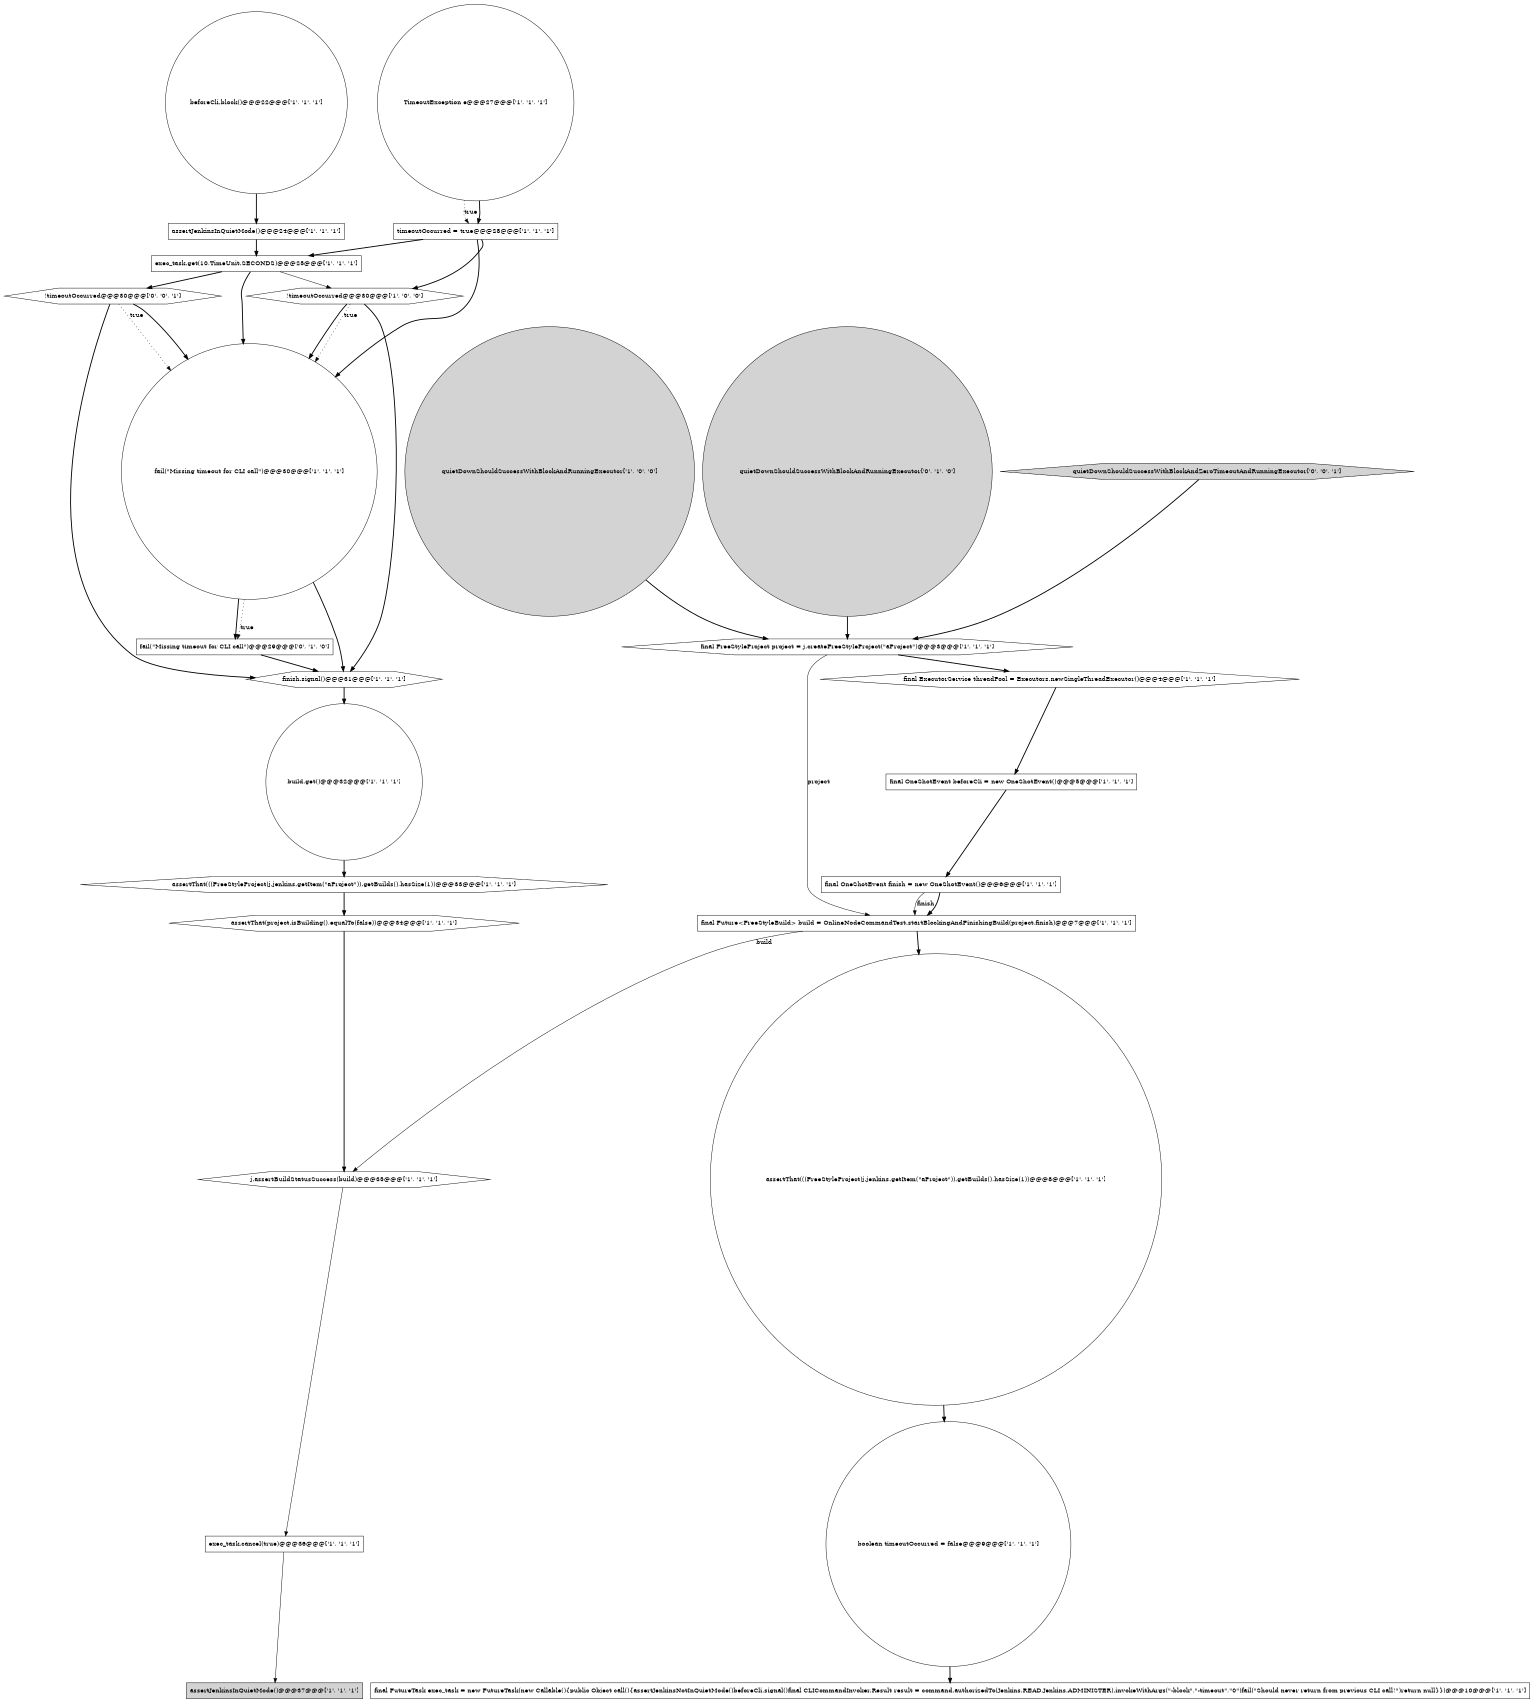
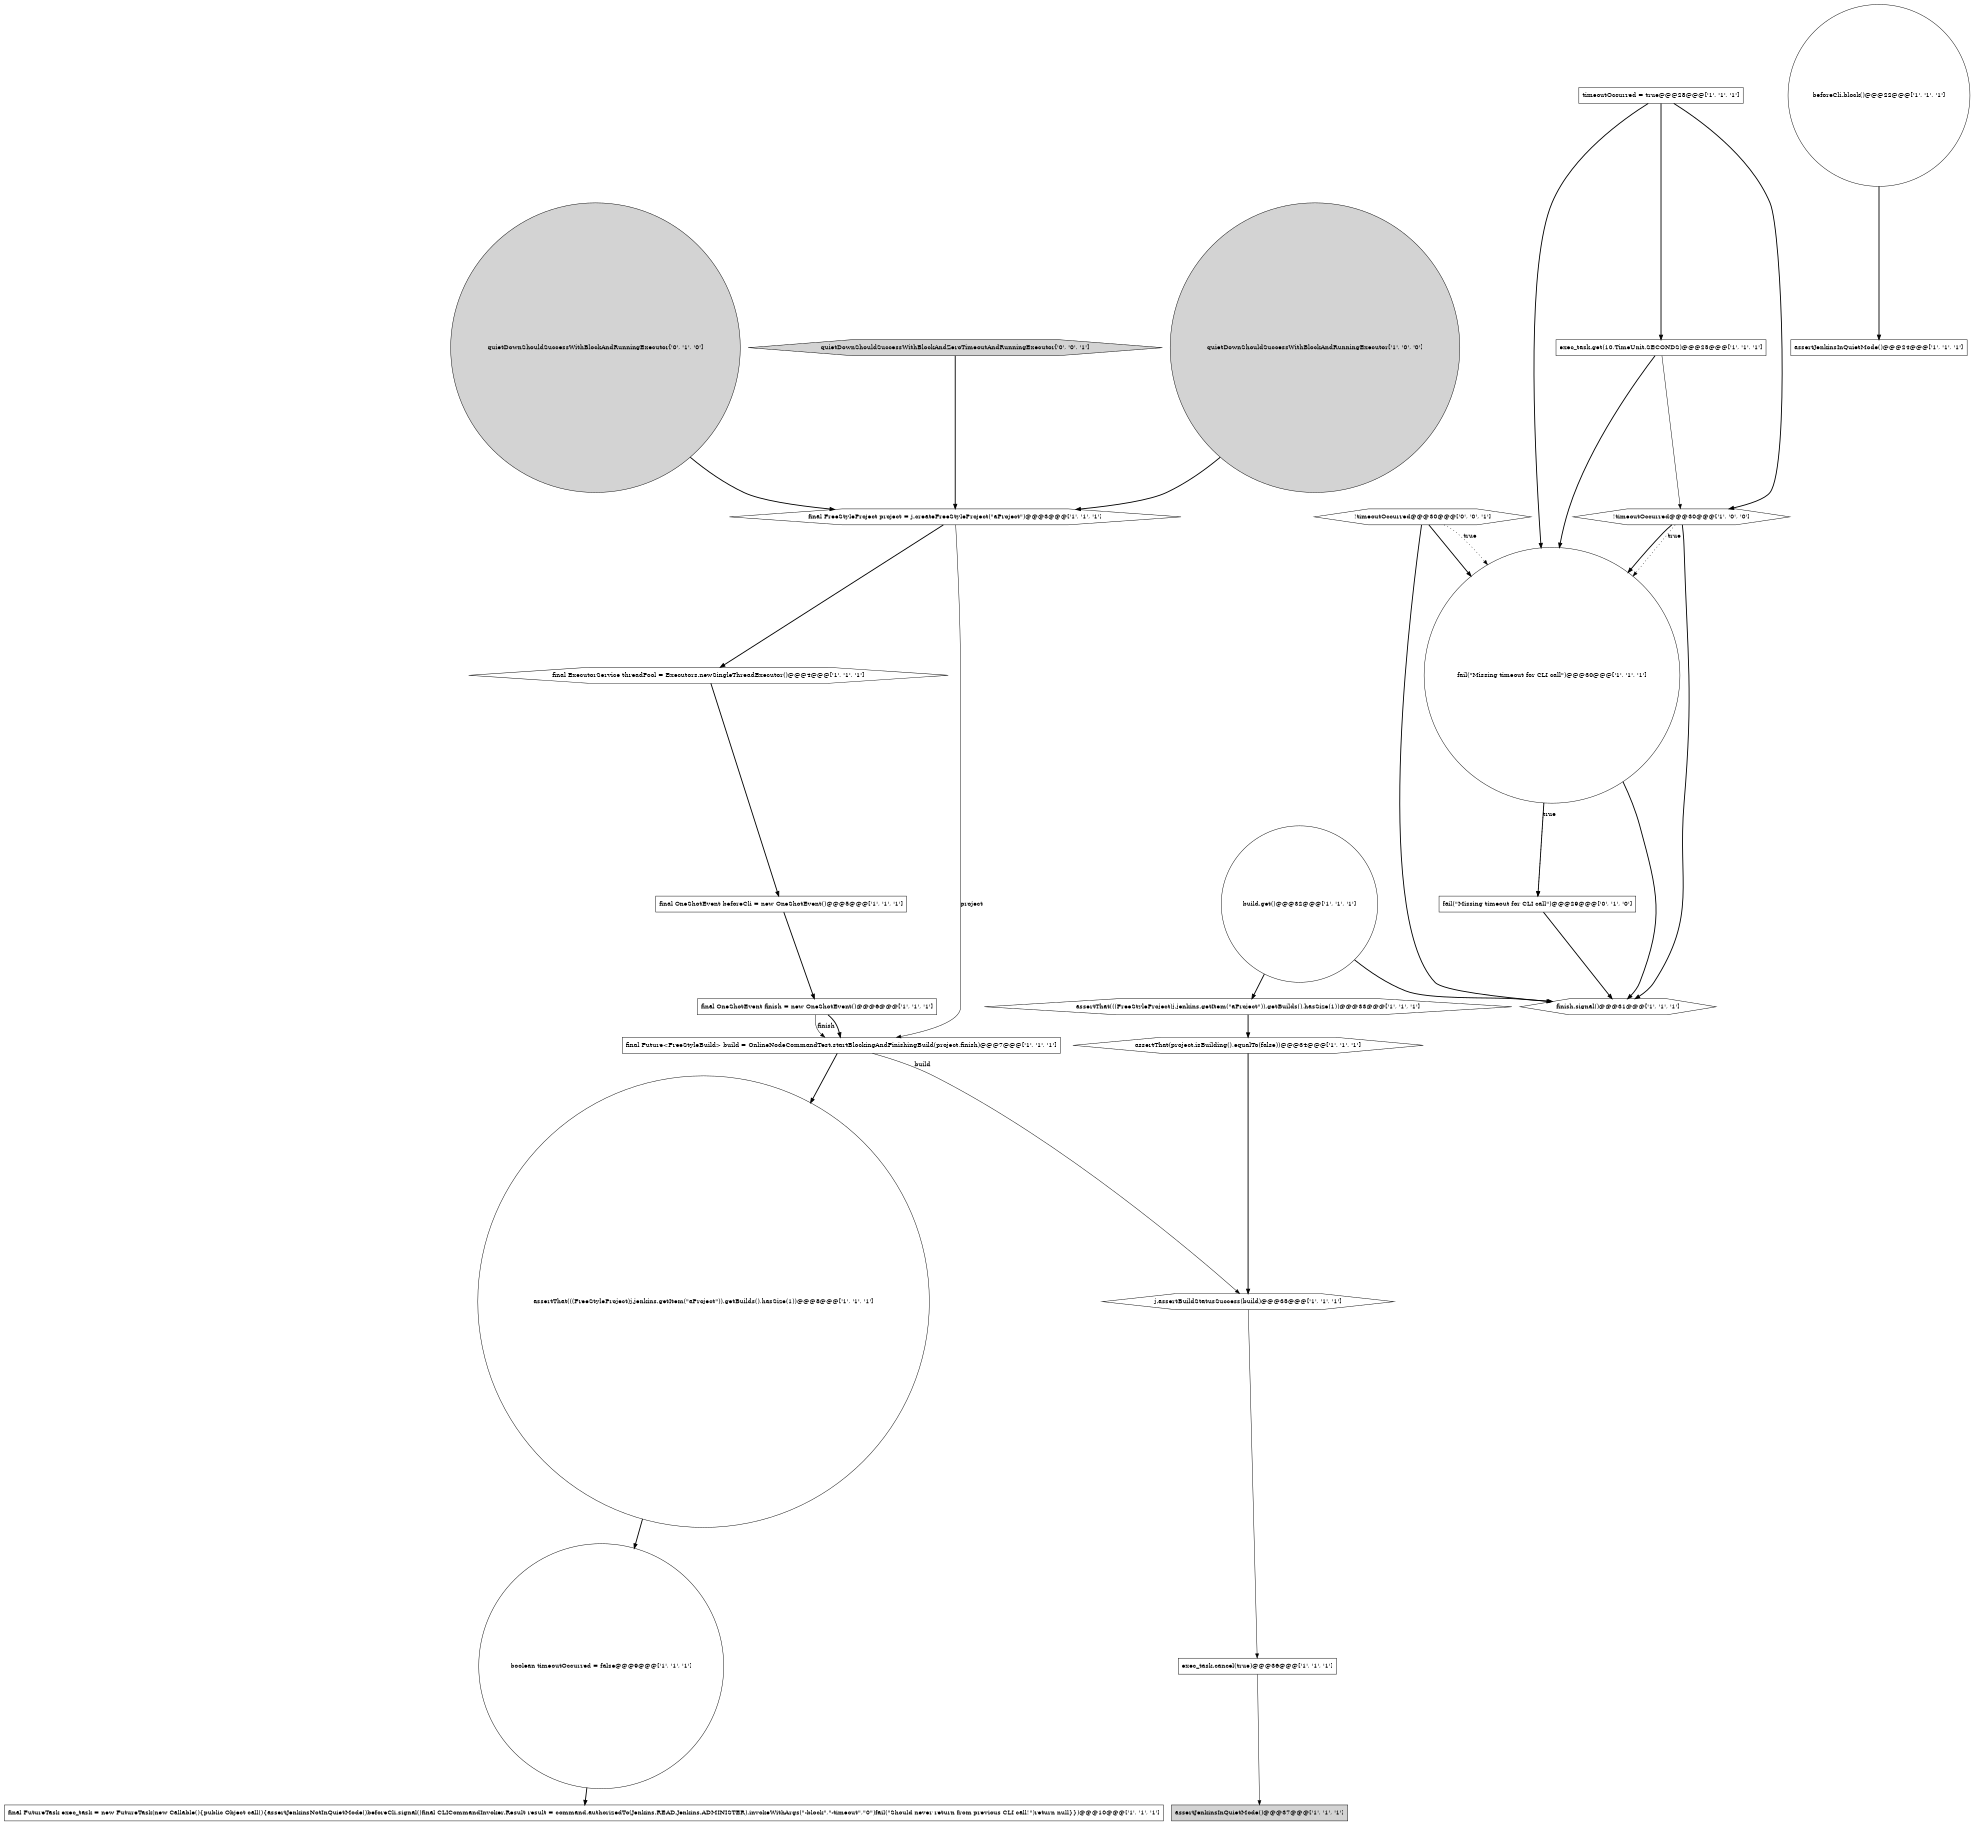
node "TimeoutException e@@@27@@@['1', '1', '1']": removed
edge "assertJenkinsInQuietMode()@@@24@@@['1', '1', '1']" -> "exec_task.get(10,TimeUnit.SECONDS)@@@25@@@['1', '1', '1']": removed
edge "exec_task.get(10,TimeUnit.SECONDS)@@@25@@@['1', '1', '1']" -> "!timeoutOccurred@@@30@@@['0', '0', '1']": removed
edge "finish.signal()@@@31@@@['1', '1', '1']" -> "build.get()@@@32@@@['1', '1', '1']": reversed
